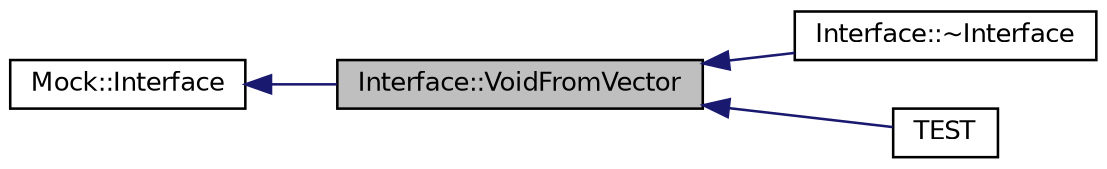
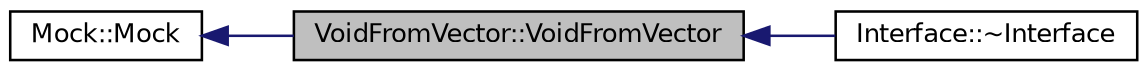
node "Mock::Interface": label "Mock::Interface" -> "Mock::Mock"
node "Interface::VoidFromVector": label "Interface::VoidFromVector" -> "VoidFromVector::VoidFromVector"
node "TEST": removed
